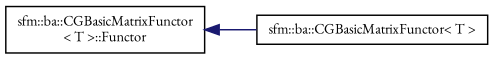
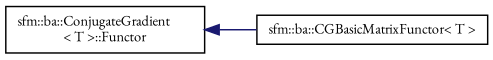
node "sfm::ba::CGBasicMatrixFunctor < T >::Functor": label "sfm::ba::CGBasicMatrixFunctor < T >::Functor" -> "sfm::ba::ConjugateGradient < T >::Functor"
